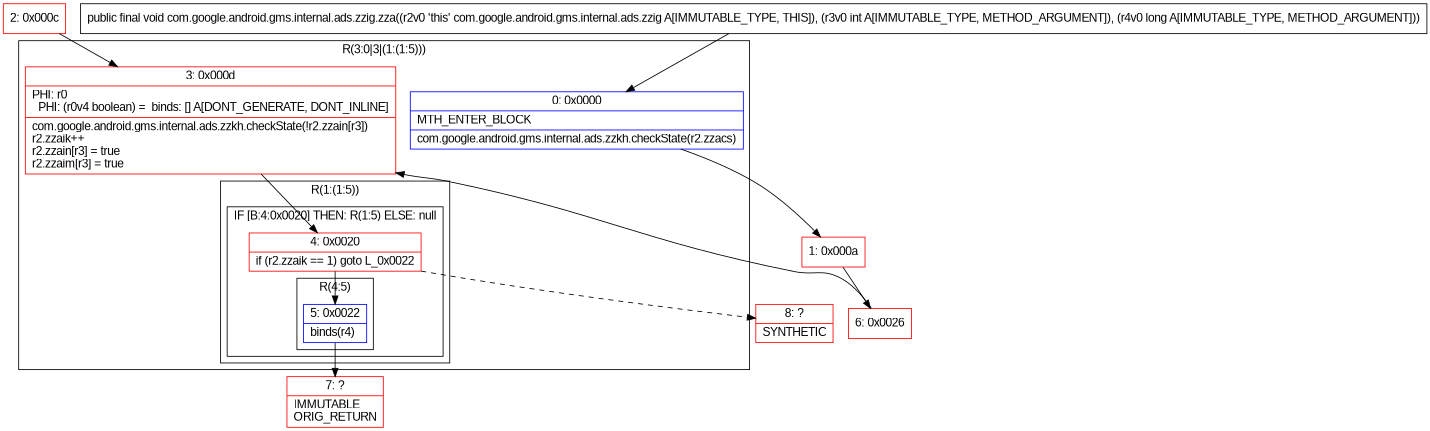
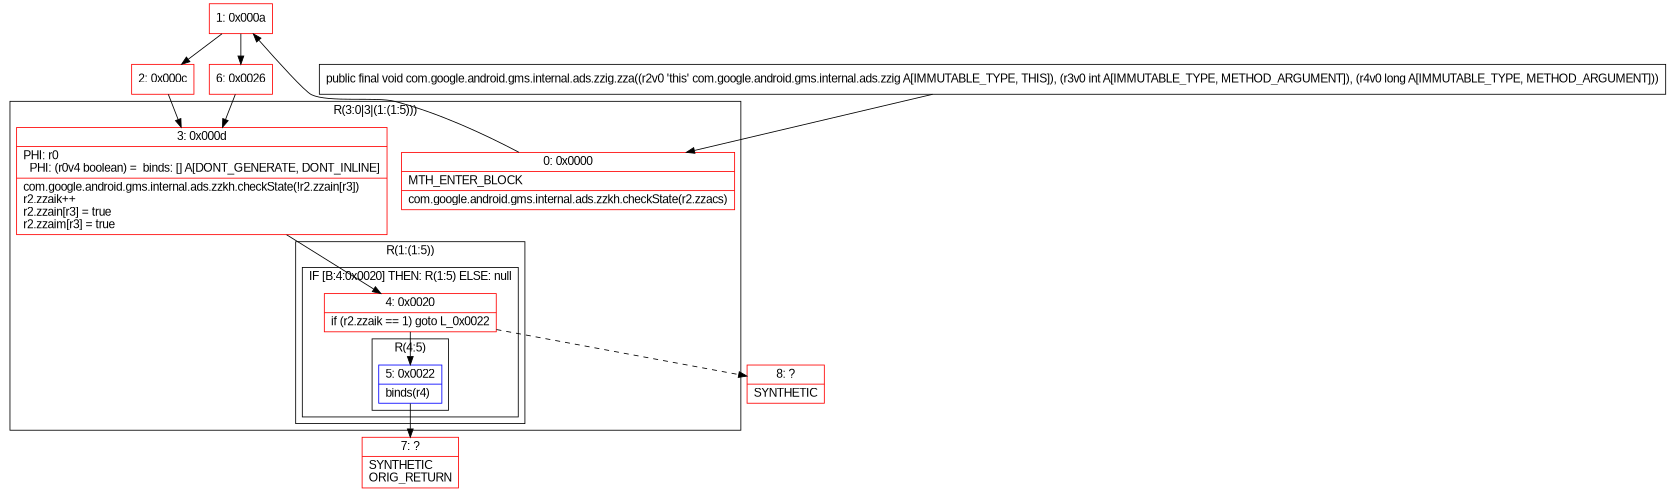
edge "1: 0x000a" -> "2: 0x000c": added
node "0: 0x0000": color blue -> red
node "7: ?": text "IMMUTABLE" -> "SYNTHETIC"
